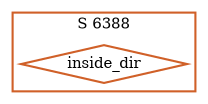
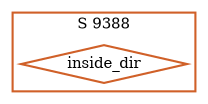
cluster "S 6388": label "S 6388" -> "S 9388"
